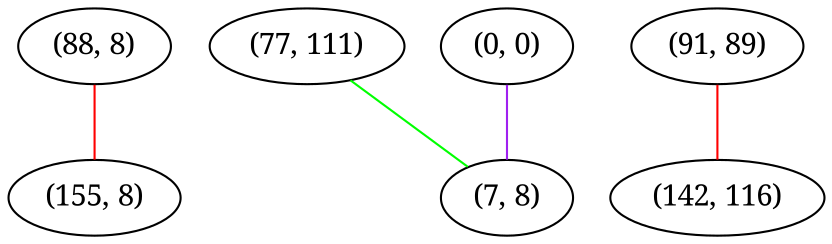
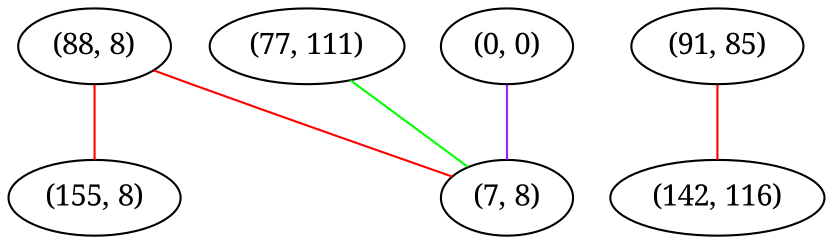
node "(91, 89)": label "(91, 89)" -> "(91, 85)"
edge "(88, 8)" -- "(7, 8)": added
